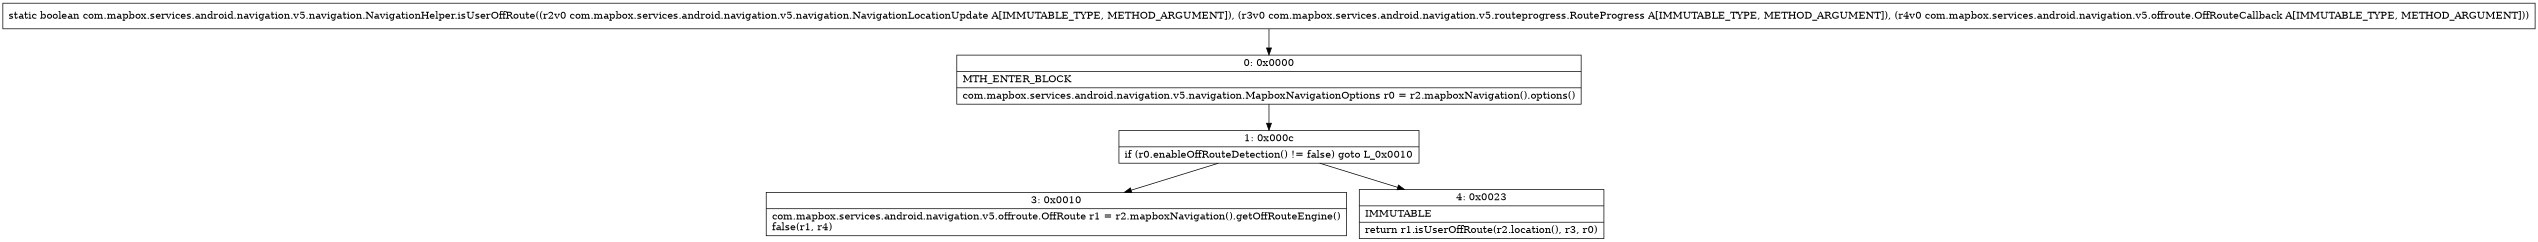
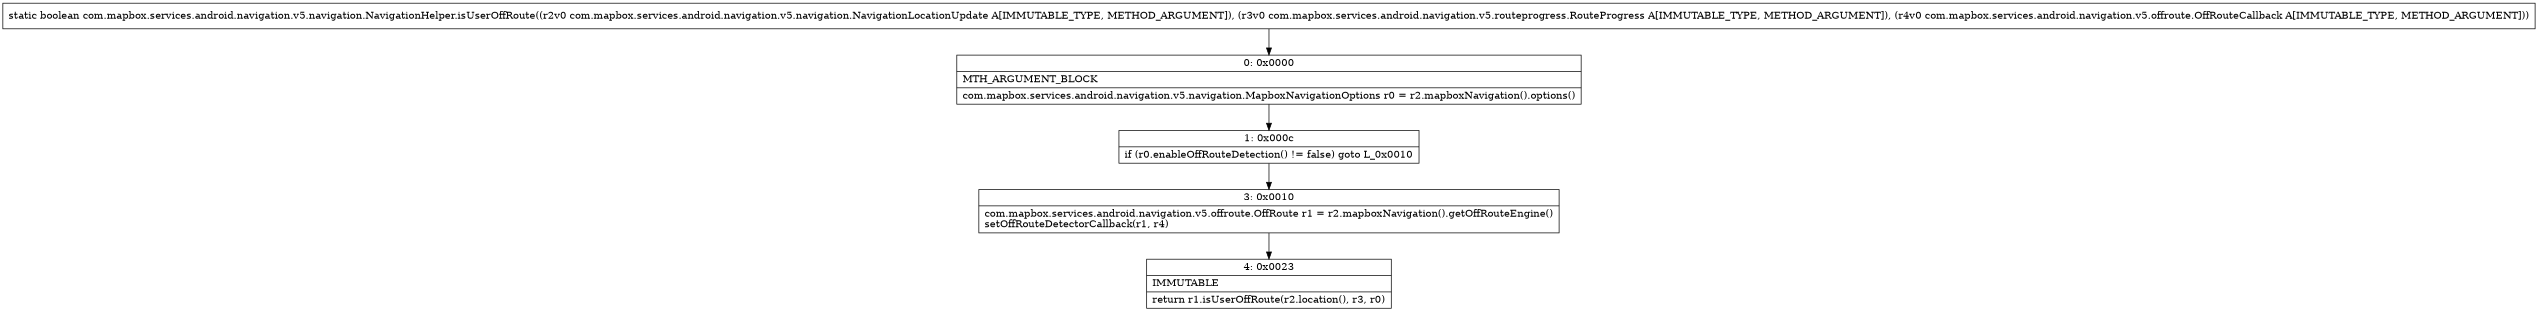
node "0: 0x0000": text "MTH_ENTER_BLOCK" -> "MTH_ARGUMENT_BLOCK"
edge "1: 0x000c" -> "4: 0x0023": now "3: 0x0010" -> "4: 0x0023"
node "3: 0x0010": text "false(r1, r4)" -> "setOffRouteDetectorCallback(r1, r4)"
